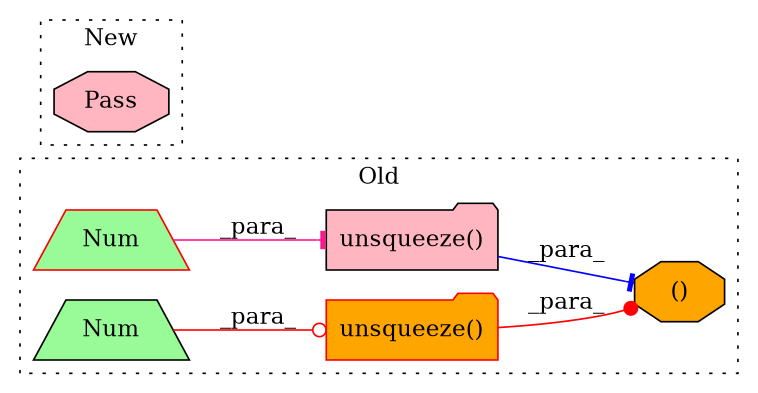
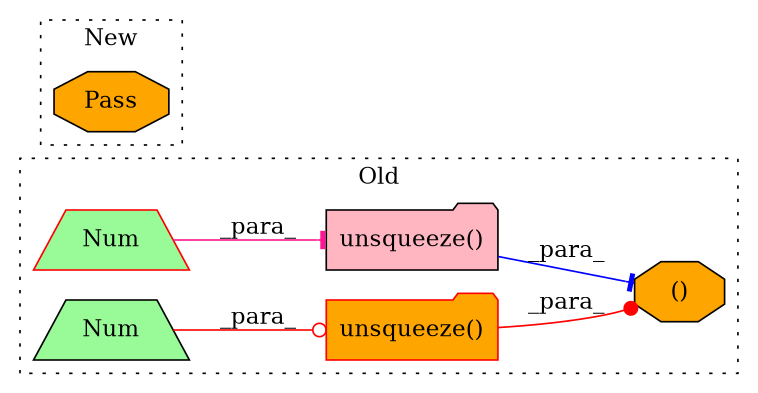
node "Pass": fillcolor lightpink -> orange
